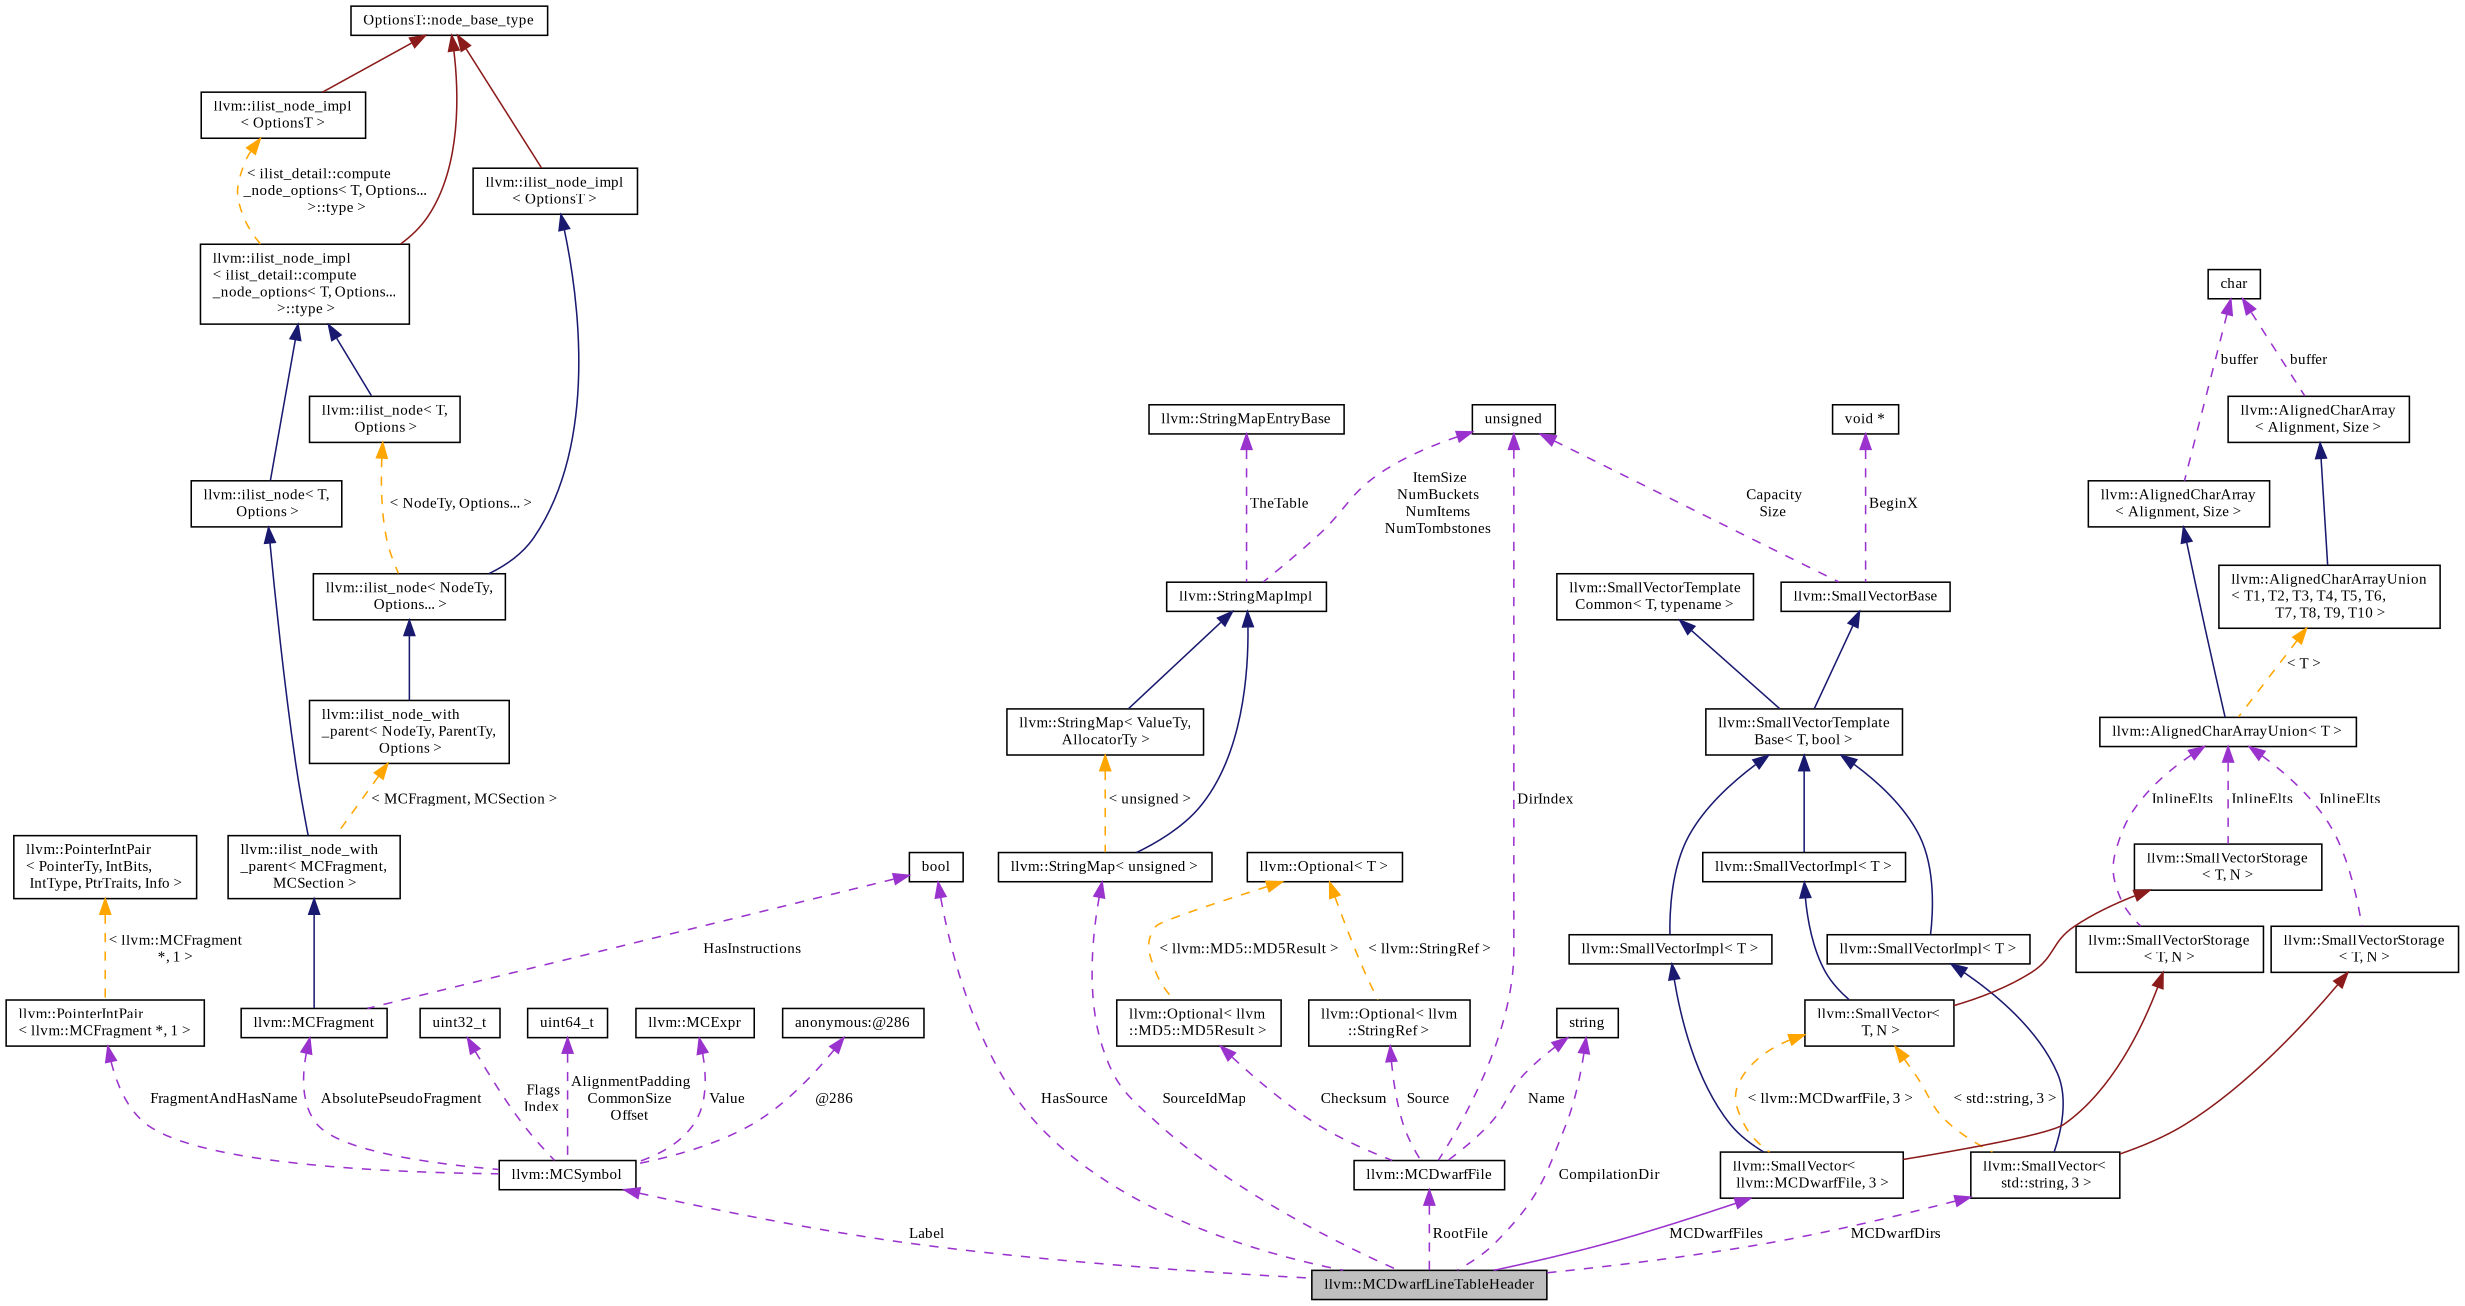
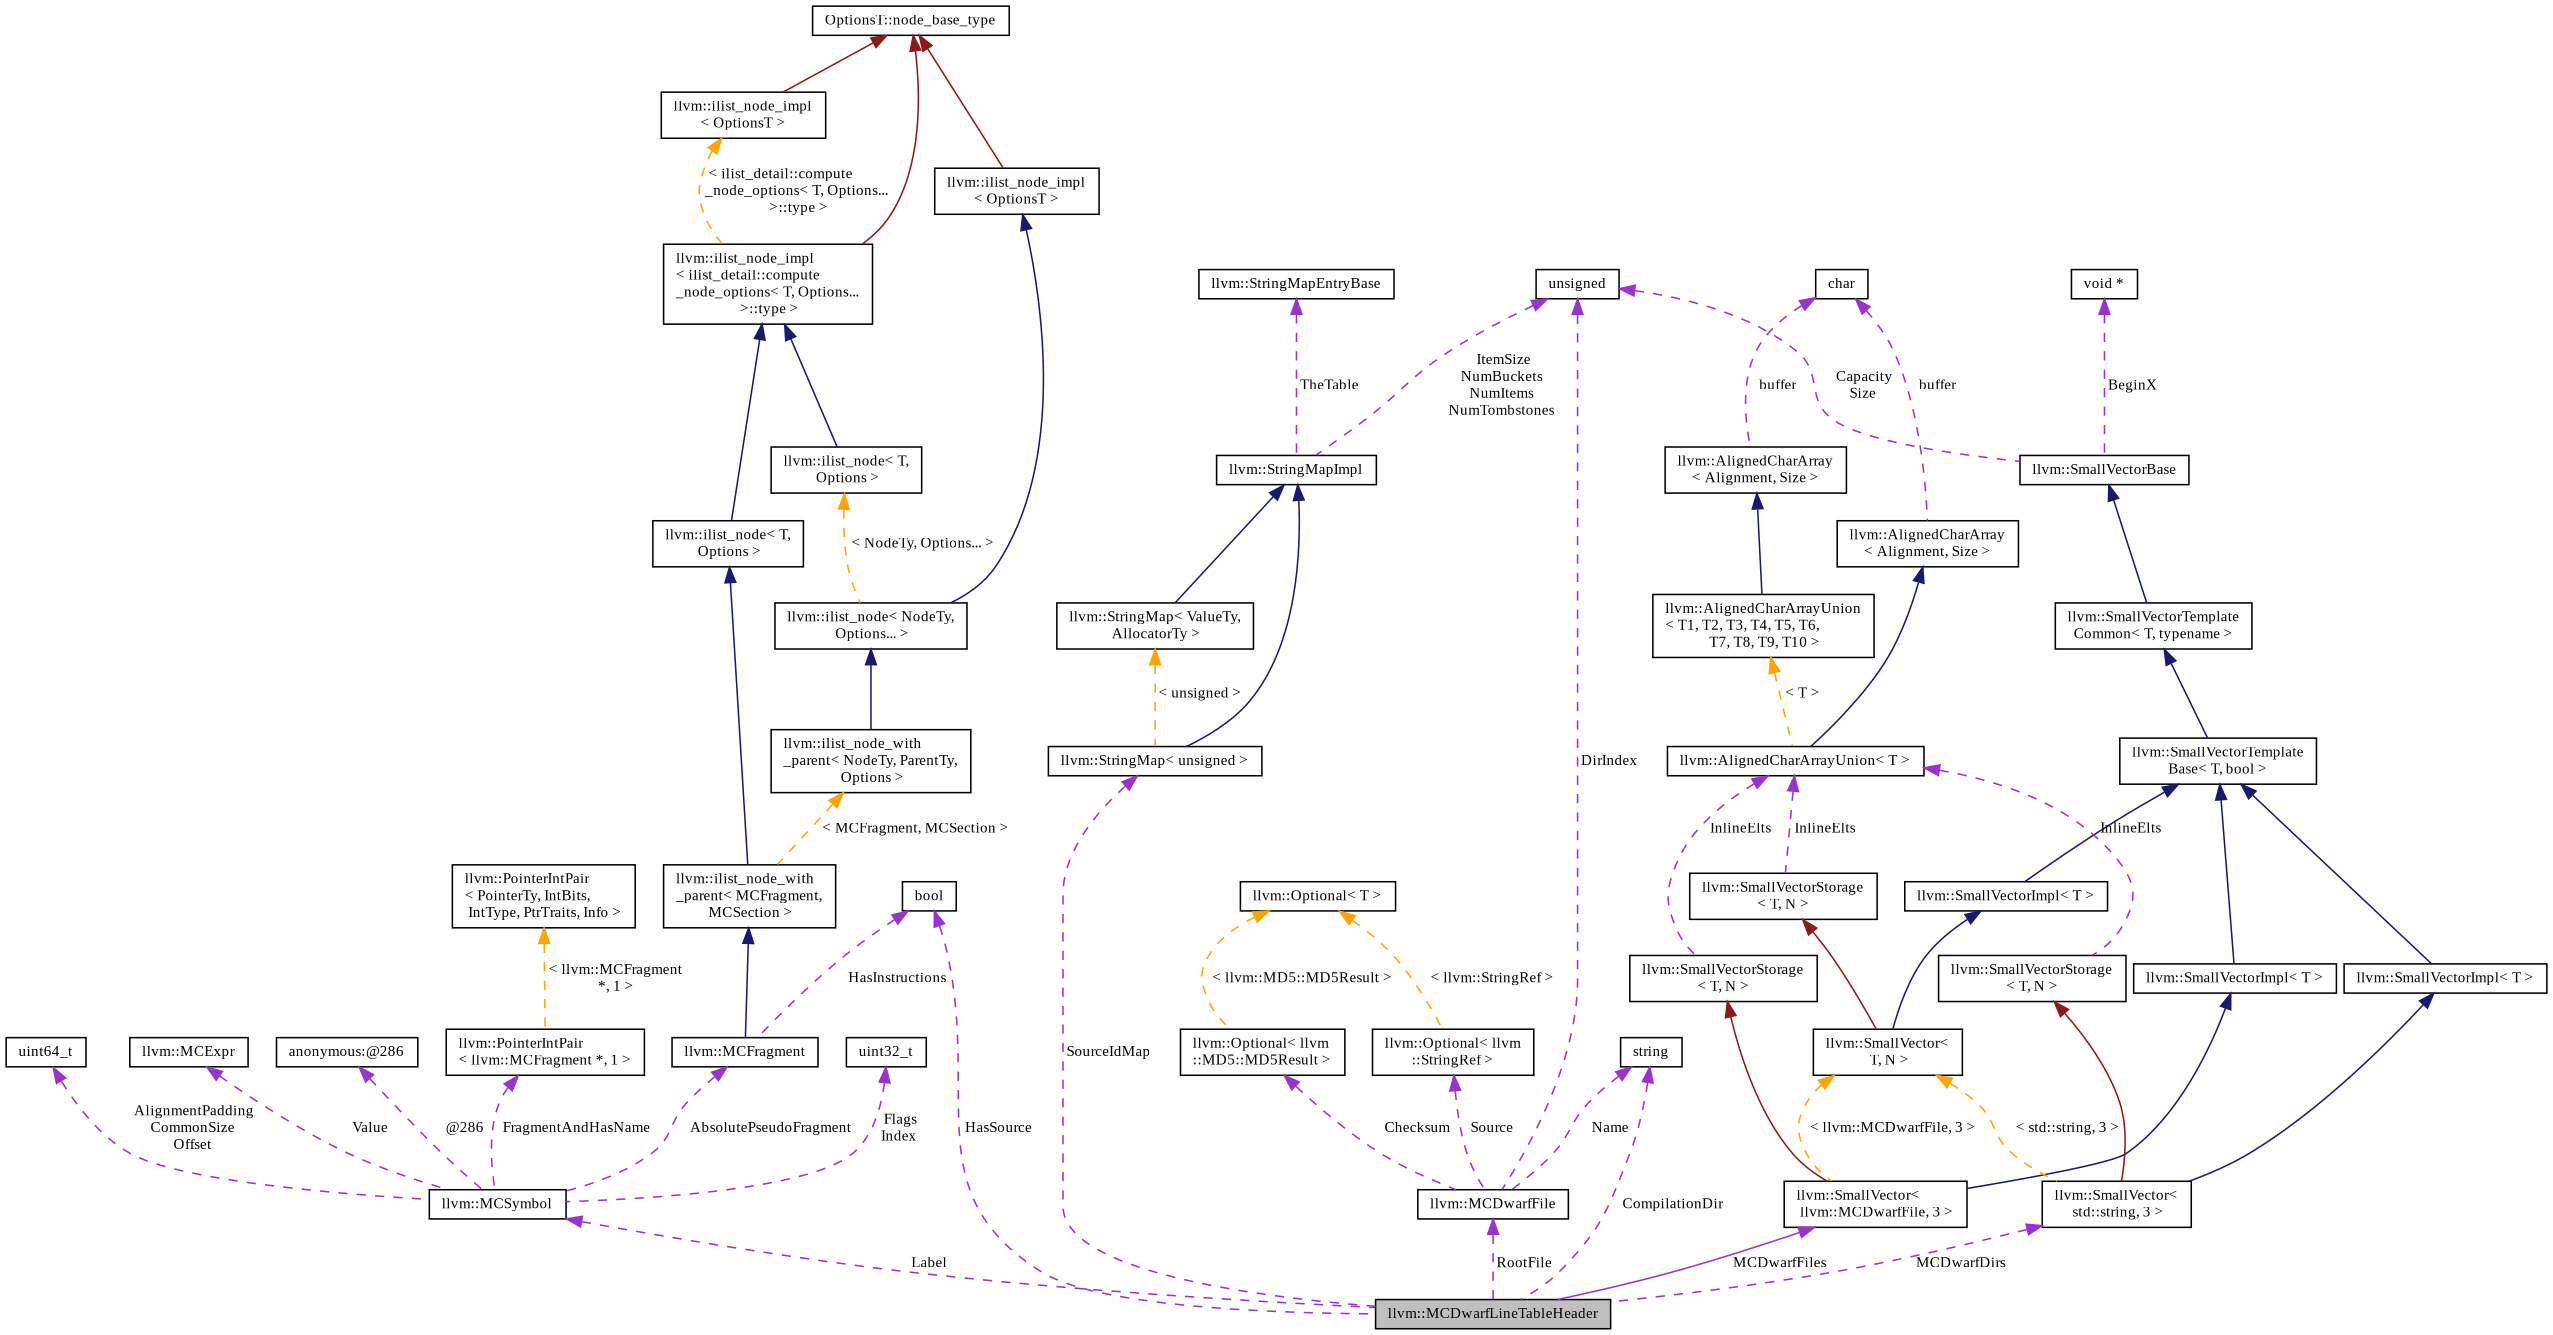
edge "llvm::SmallVectorTemplate Base< T, bool >" -> "llvm::SmallVectorBase": now "llvm::SmallVectorTemplate Common< T, typename >" -> "llvm::SmallVectorBase"
